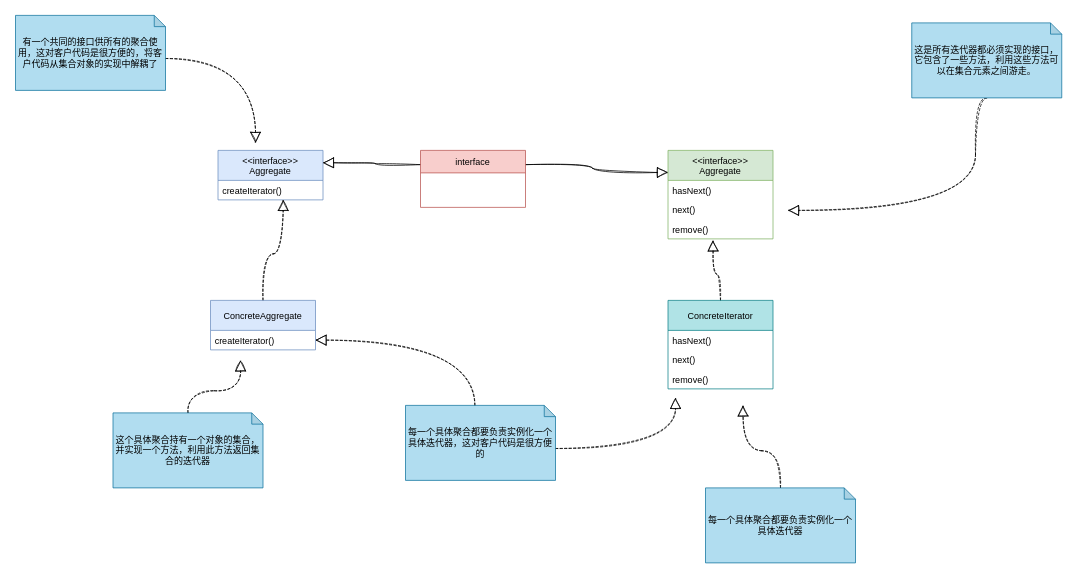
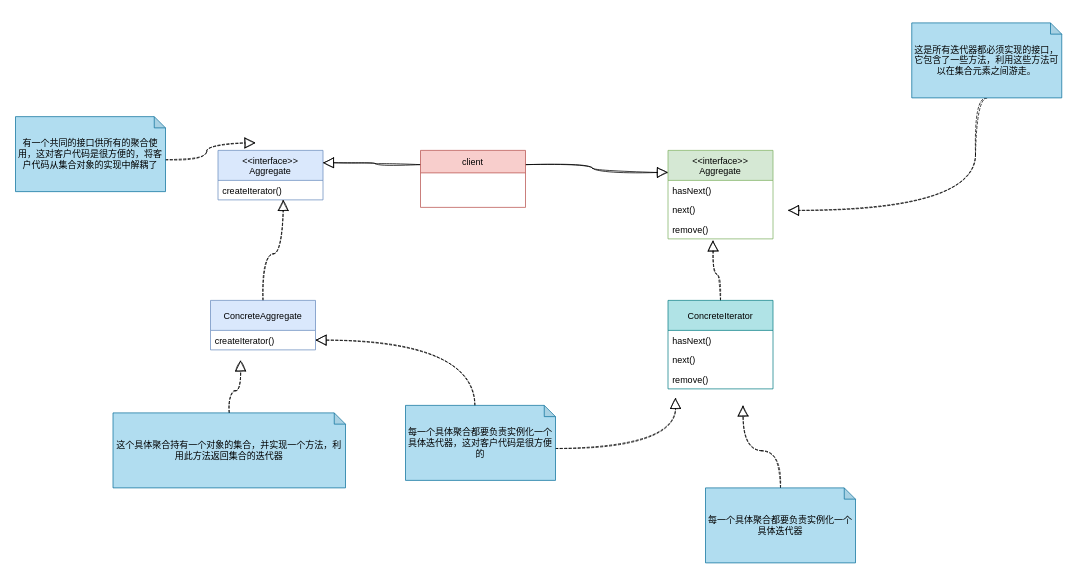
node "有一个共同的接口供所有的聚合使用，这对客户代码是很方便的，将客户代码从集合对象的实现中解耦了": moved (90, 53) -> (90, 154)
node "interface": label "interface" -> "client"
node "这个具体聚合持有一个对象的集合，并实现一个方法，利用此方法返回集合的迭代器": size 150x75 -> 233x75
